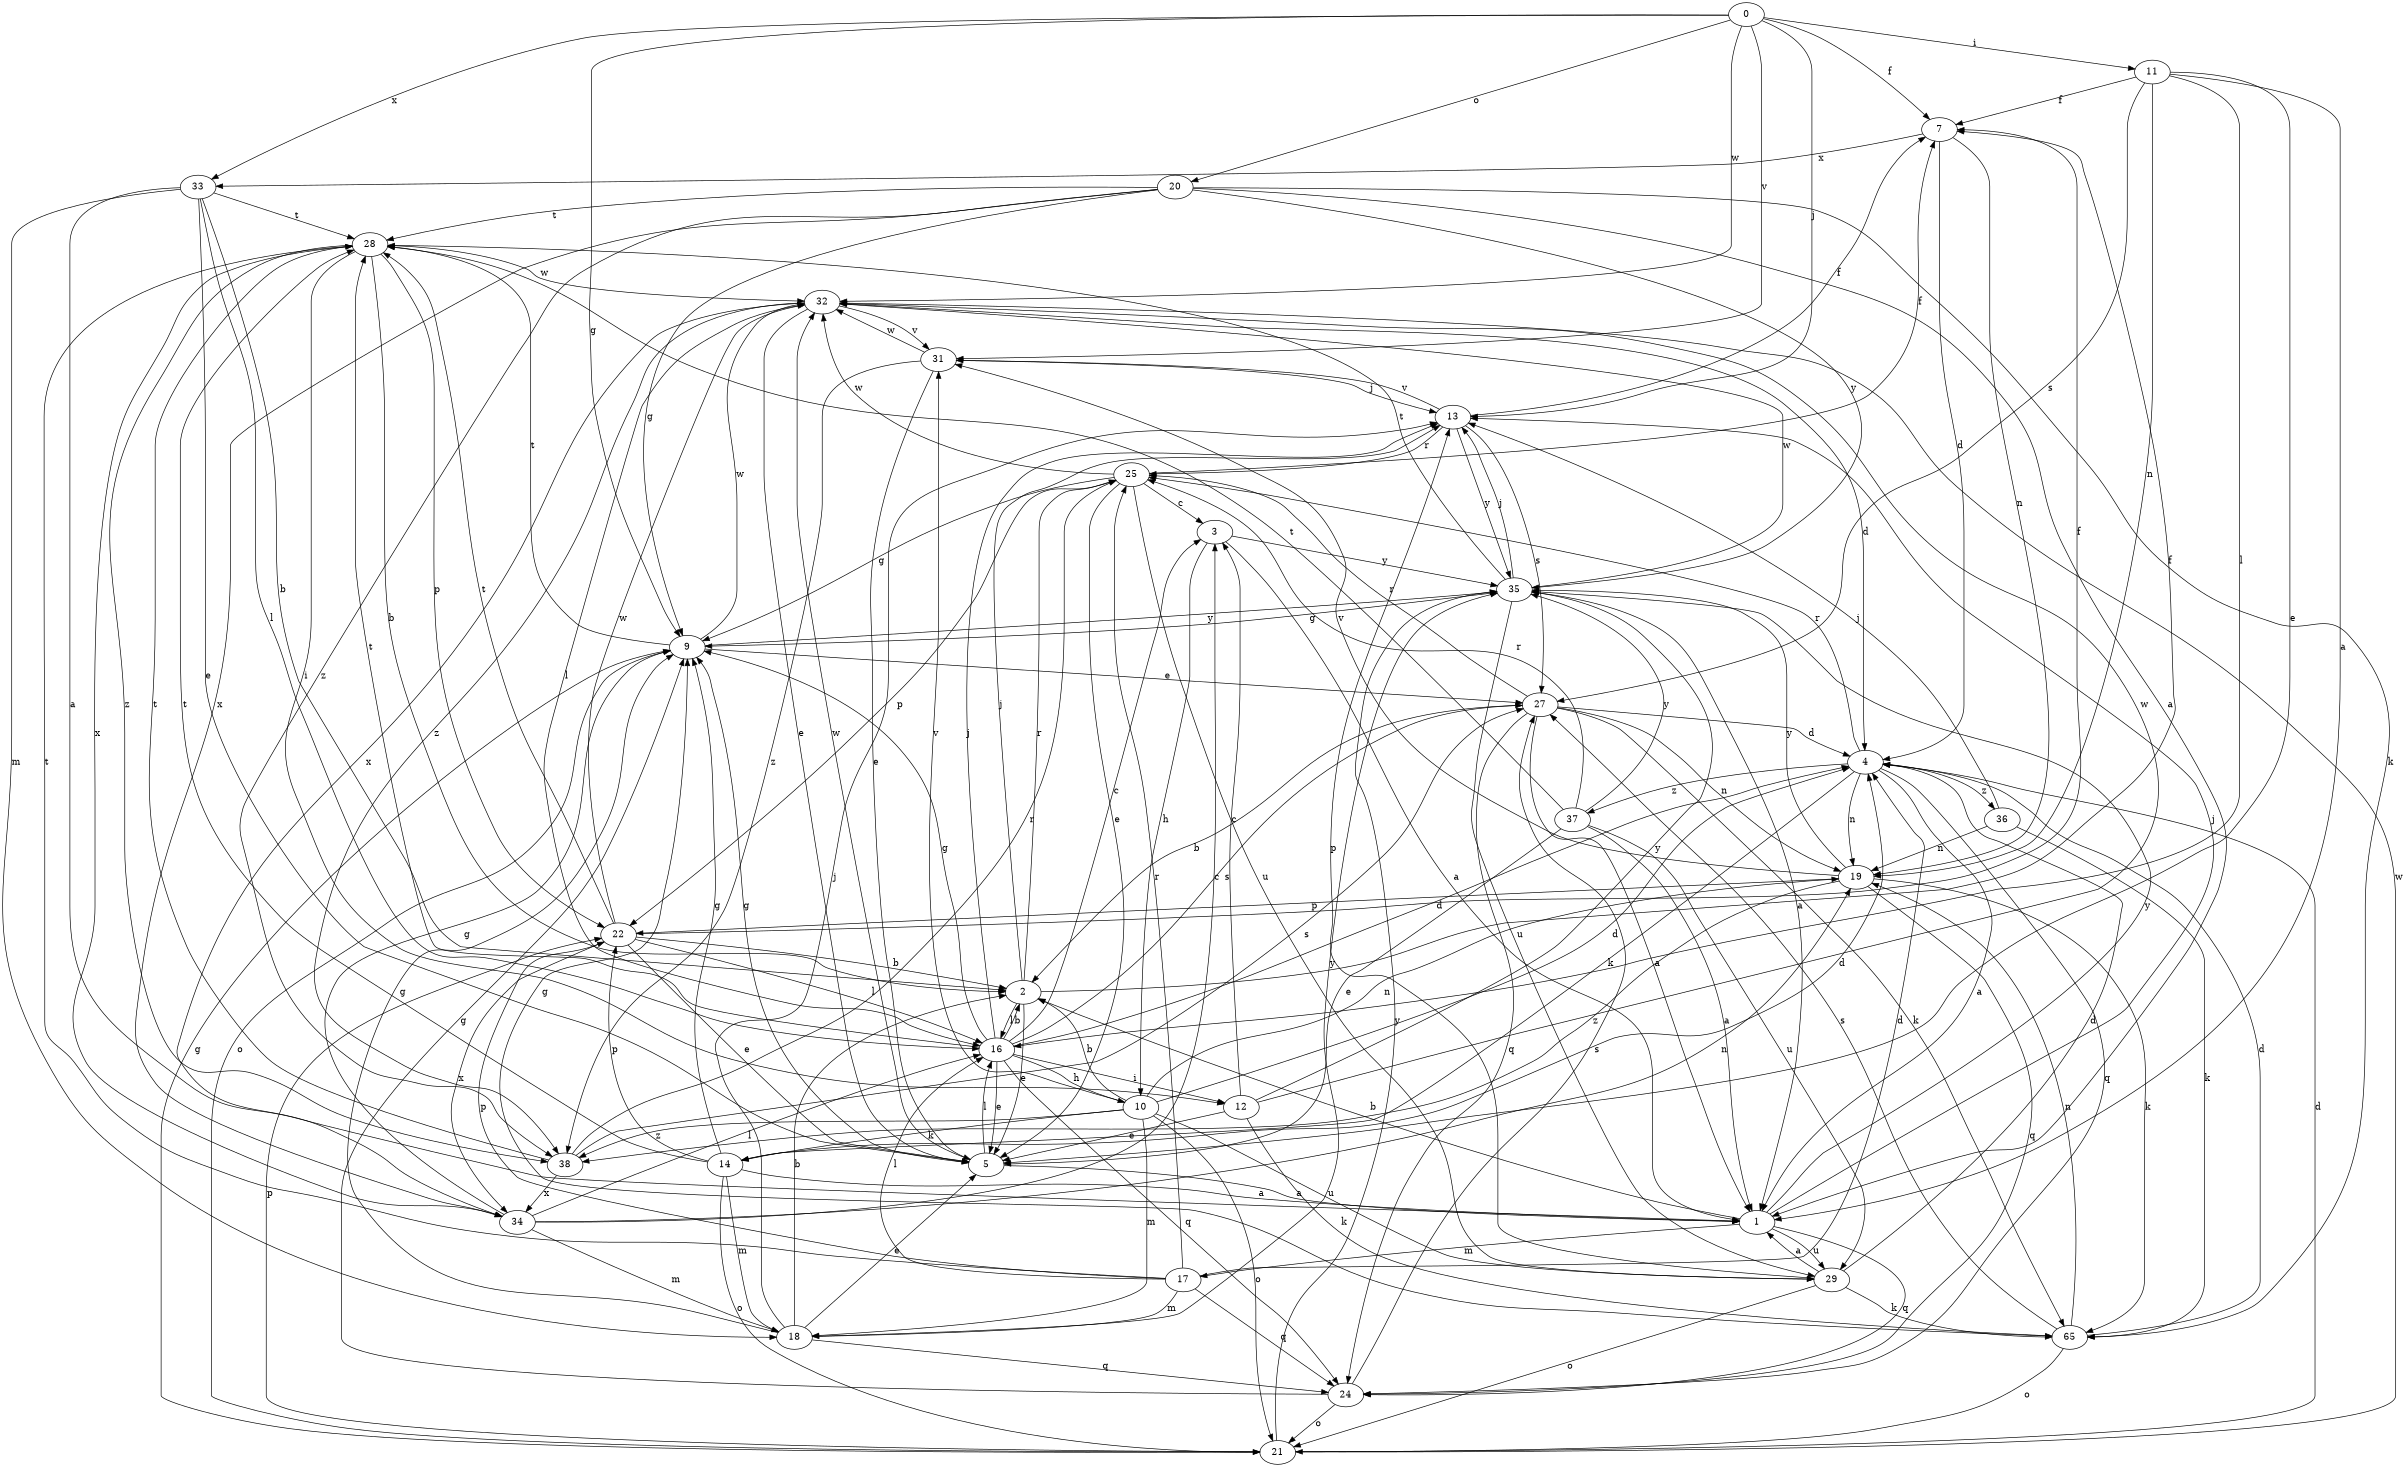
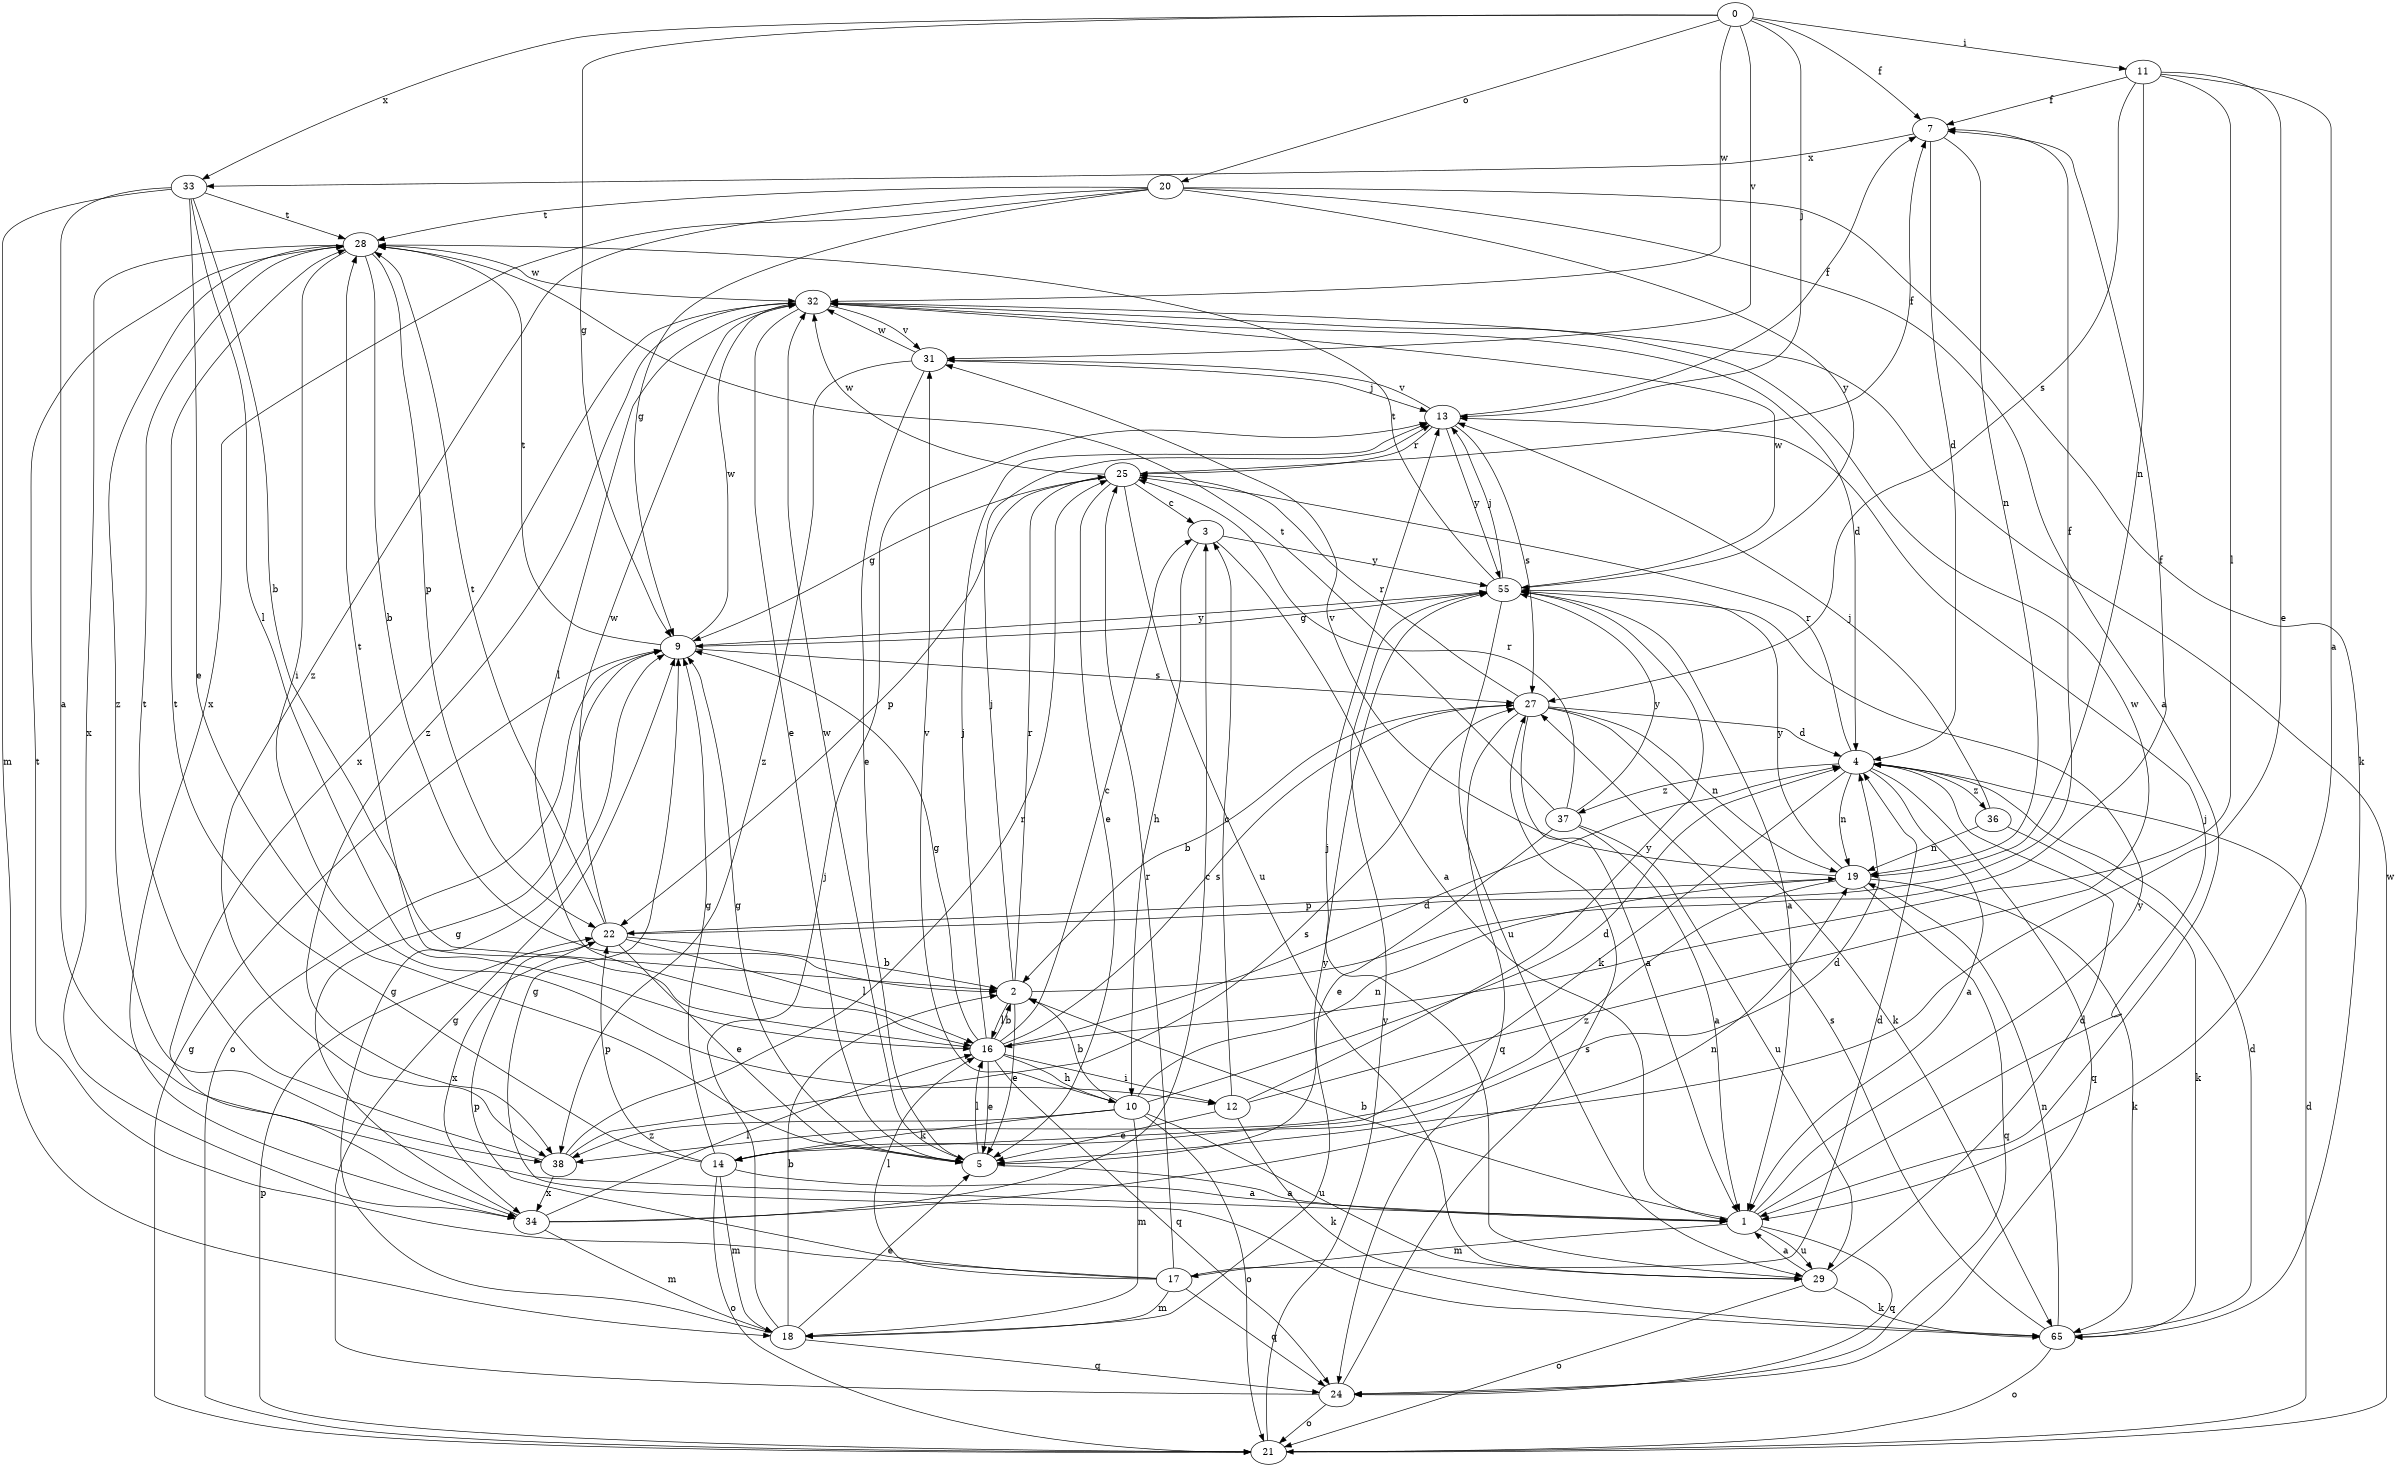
node "35": label "35" -> "55"
edge "9" -> "27": label "e" -> "s"
edge "29" -> "13": label "p" -> "j"
